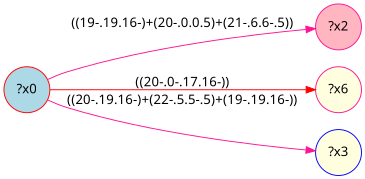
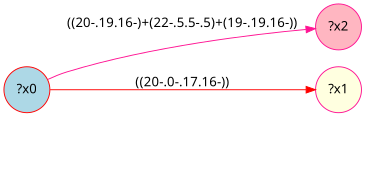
edge "?x0" -> "?x2": label "((19-.19.16-)+(20-.0.0.5)+(21-.6.6-.5))" -> "((20-.19.16-)+(22-.5.5-.5)+(19-.19.16-))"
node "?x6": label "?x6" -> "?x1"
node "?x3": removed
